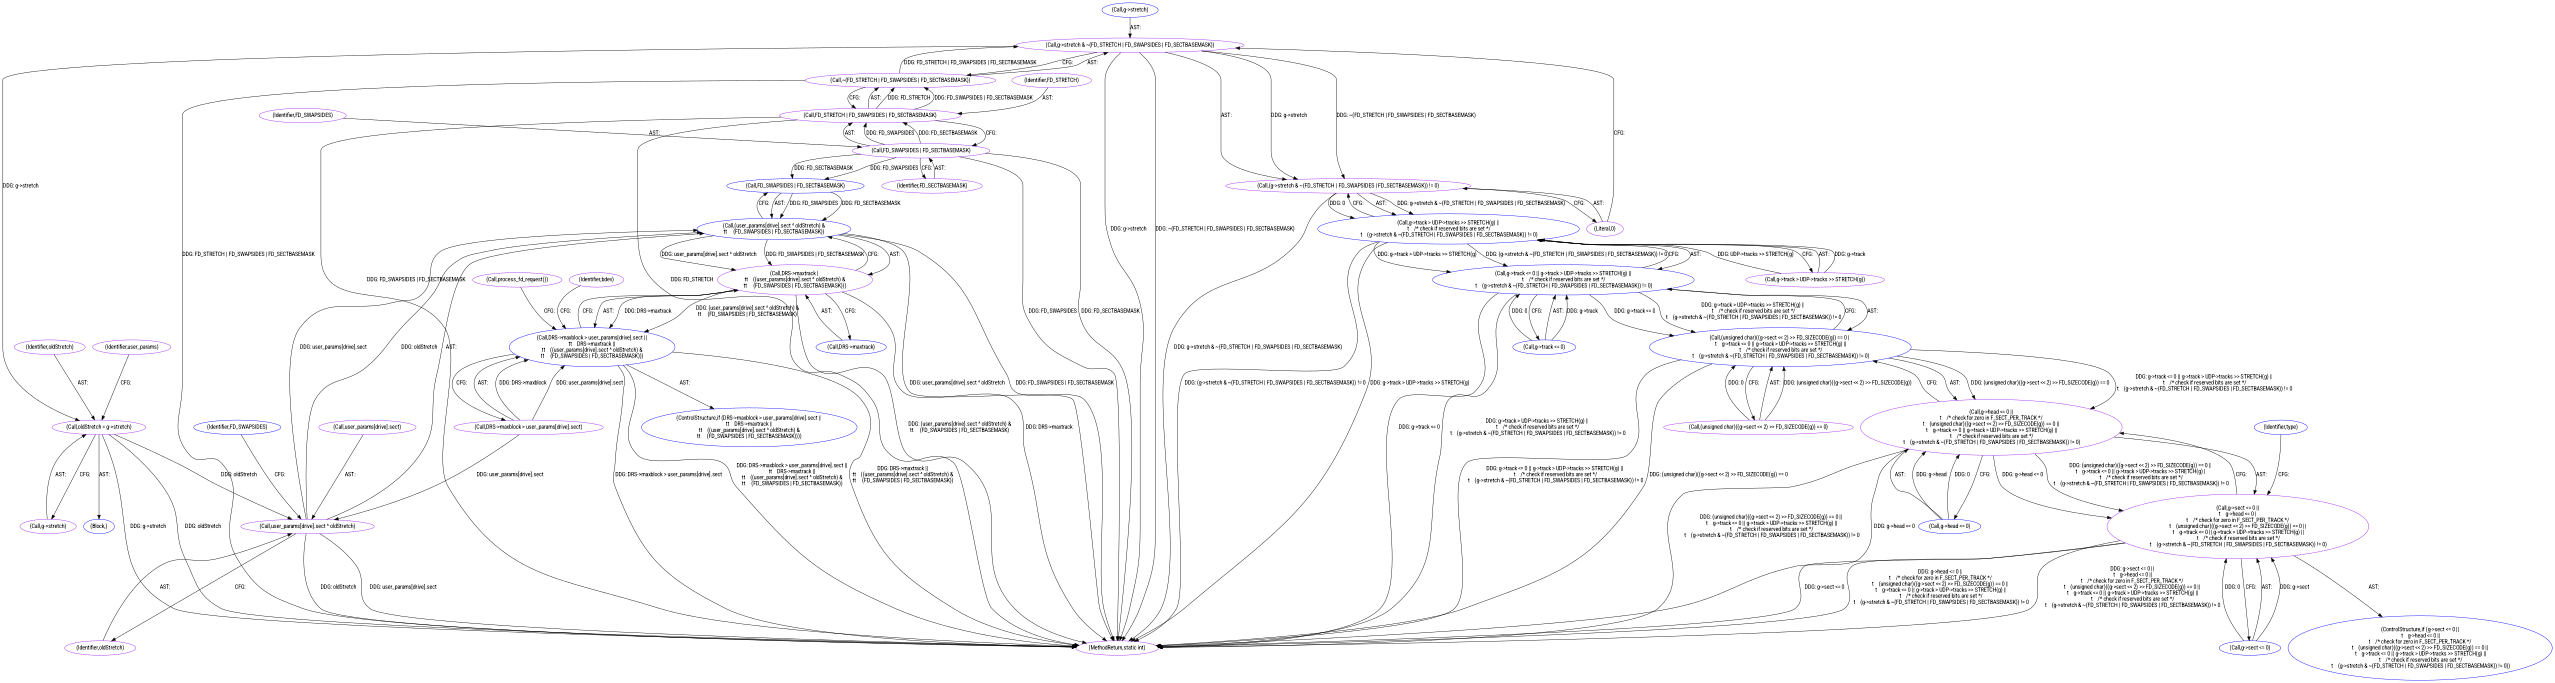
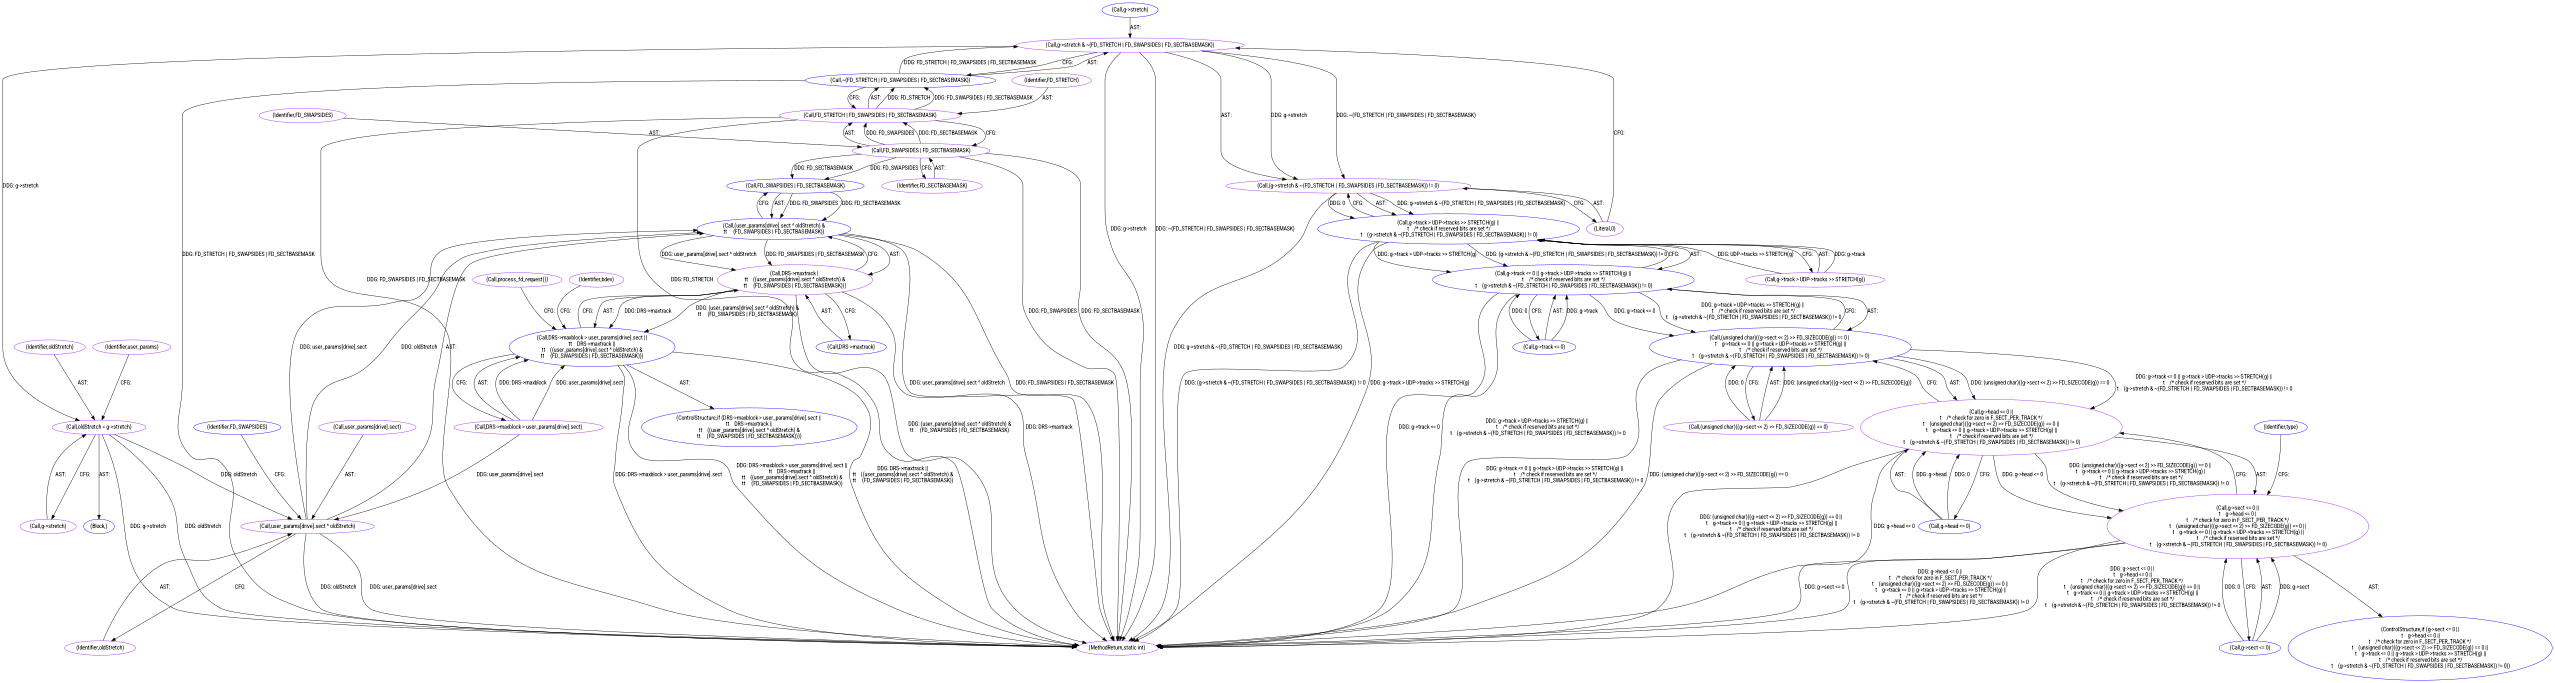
node "(Call,~(FD_STRETCH | FD_SWAPSIDES | FD_SECTBASEMASK))": color purple -> blue
